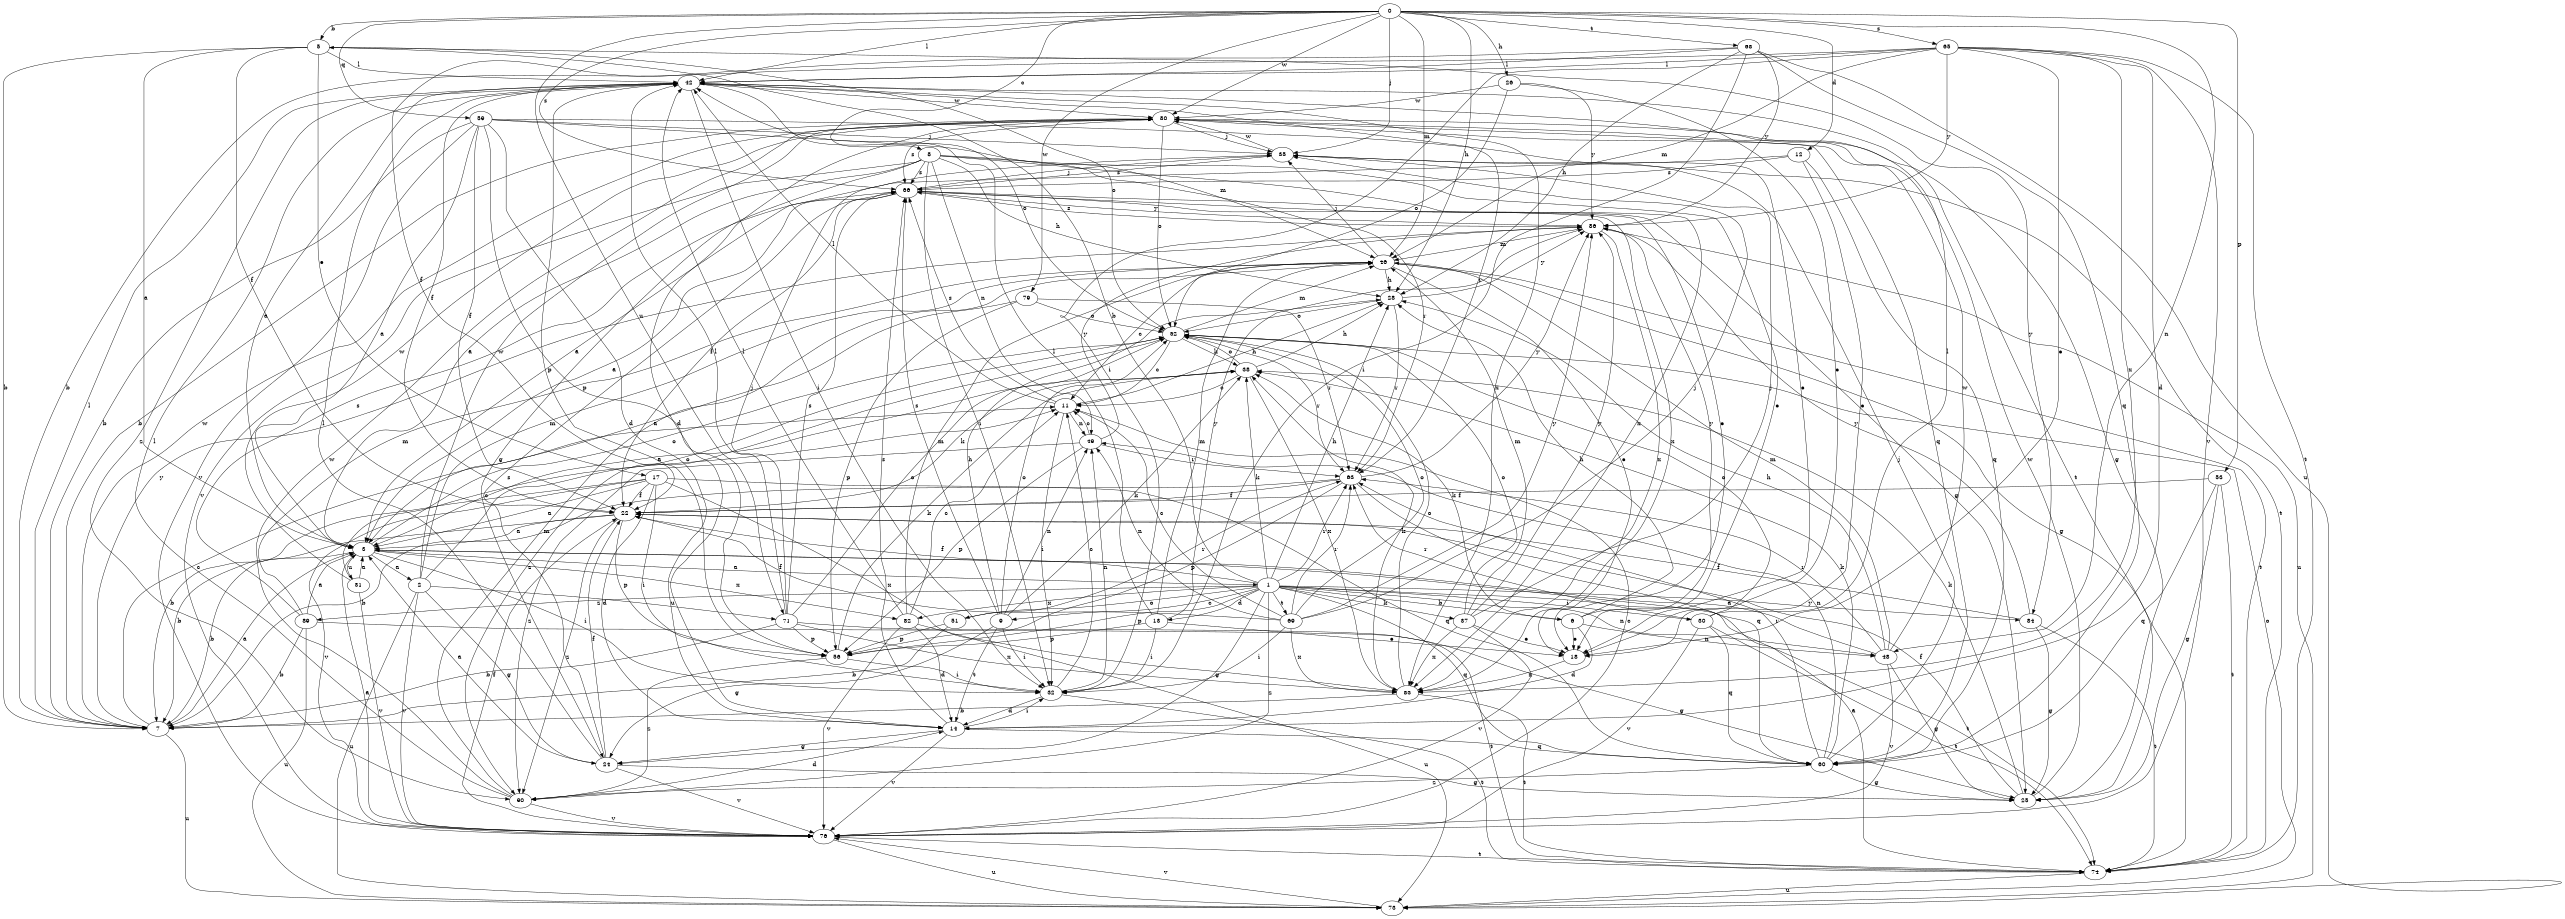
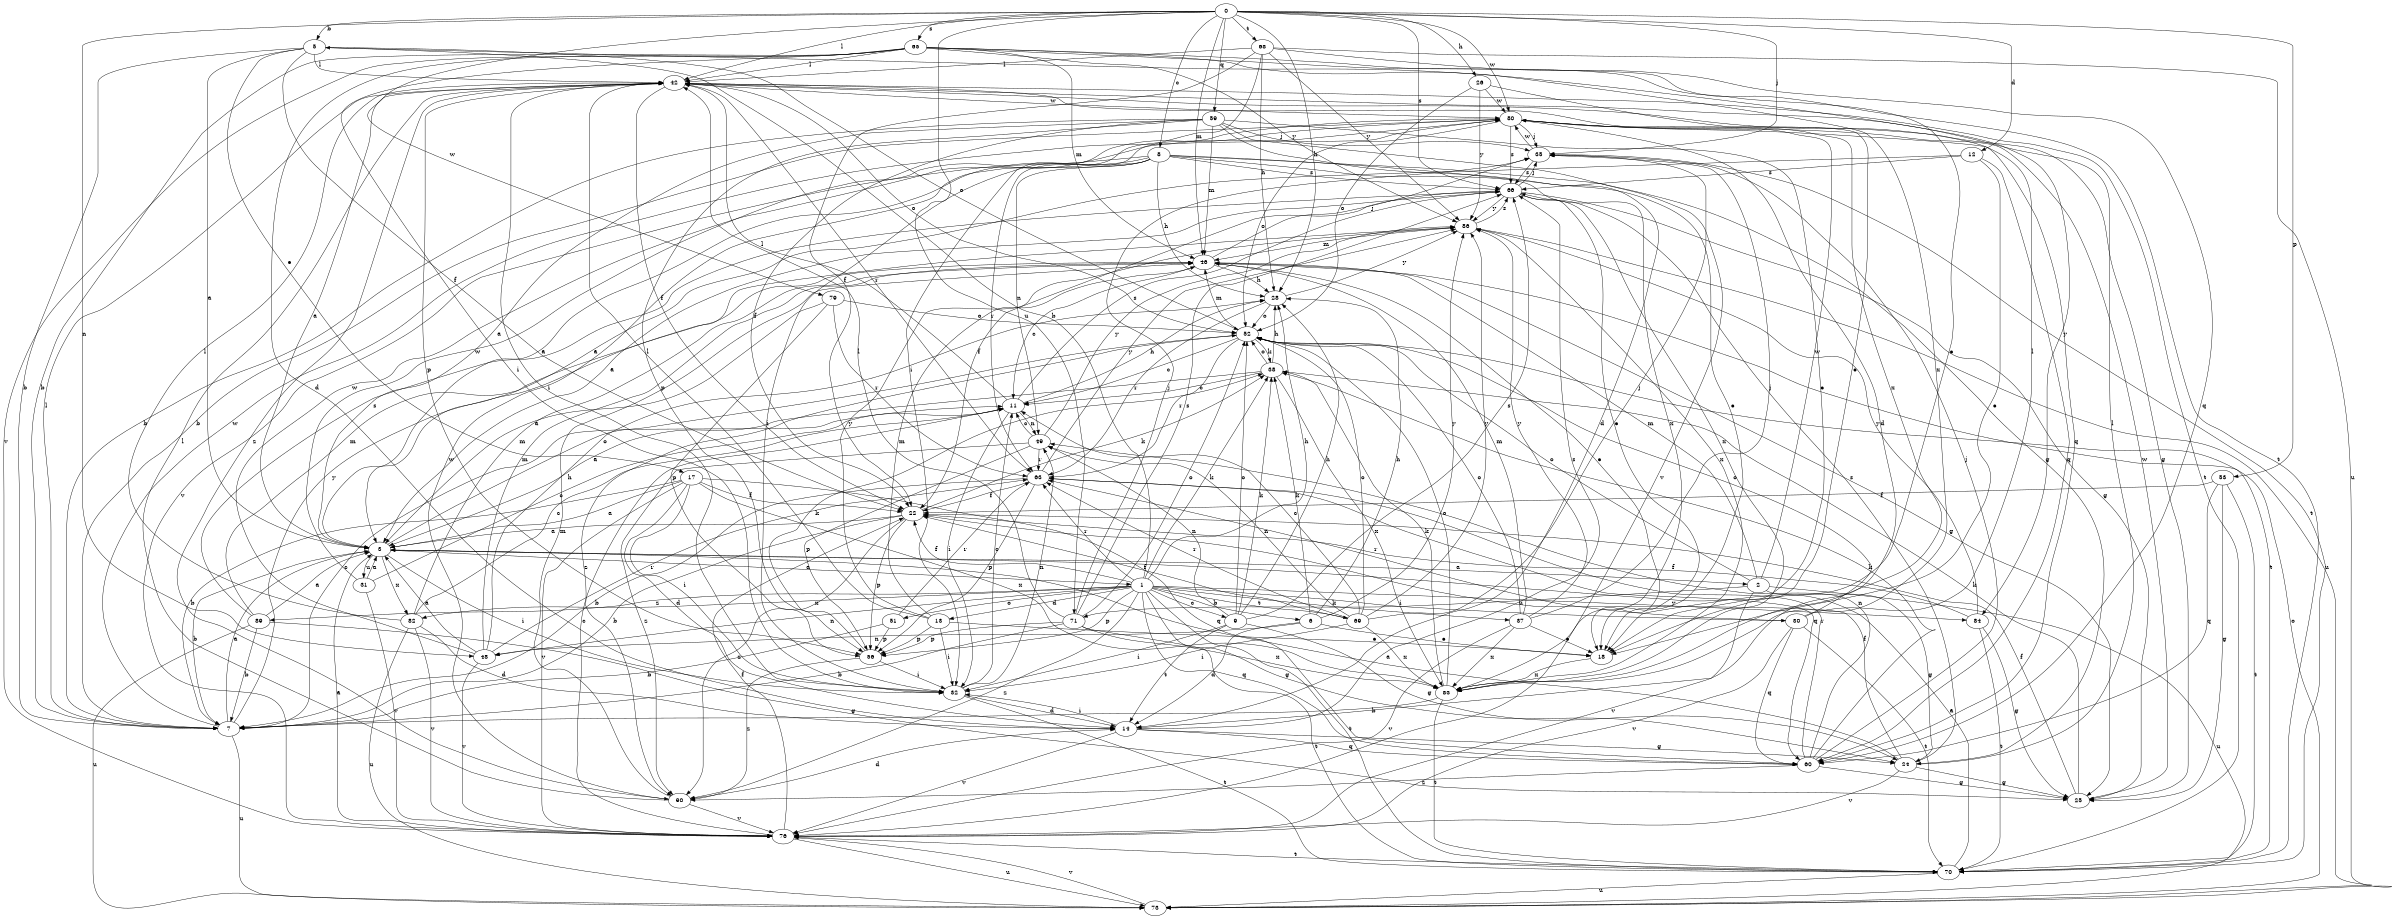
edge "48" -> "25": removed, label "g"
node "74": label "74" -> "70"
